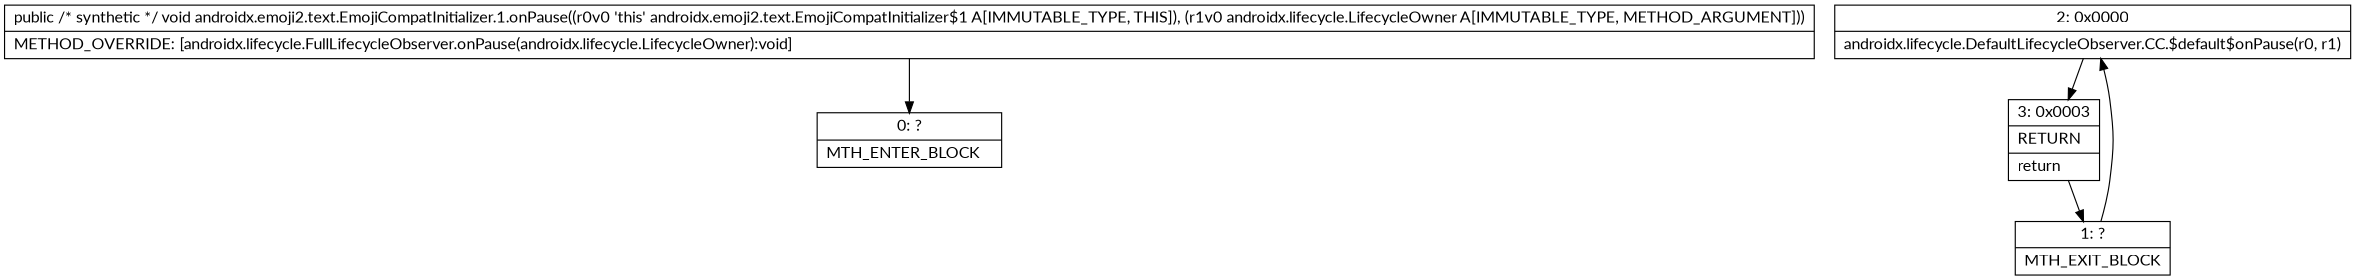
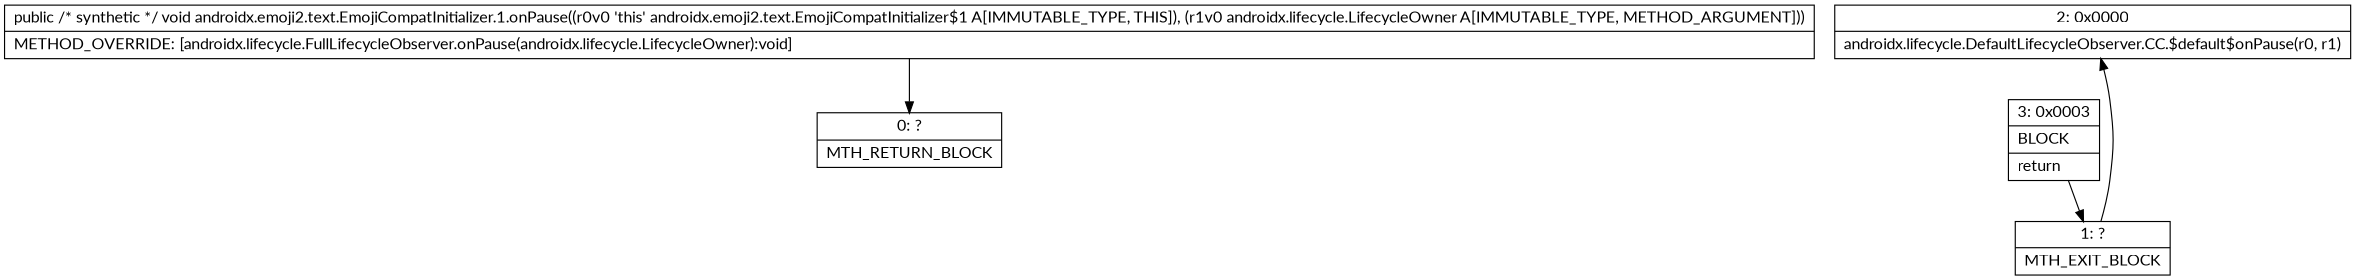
edge "2: 0x0000" -> "3: 0x0003": removed
node "3: 0x0003": text "RETURN" -> "BLOCK"
node "0: ?": text "MTH_ENTER_BLOCK" -> "MTH_RETURN_BLOCK"
